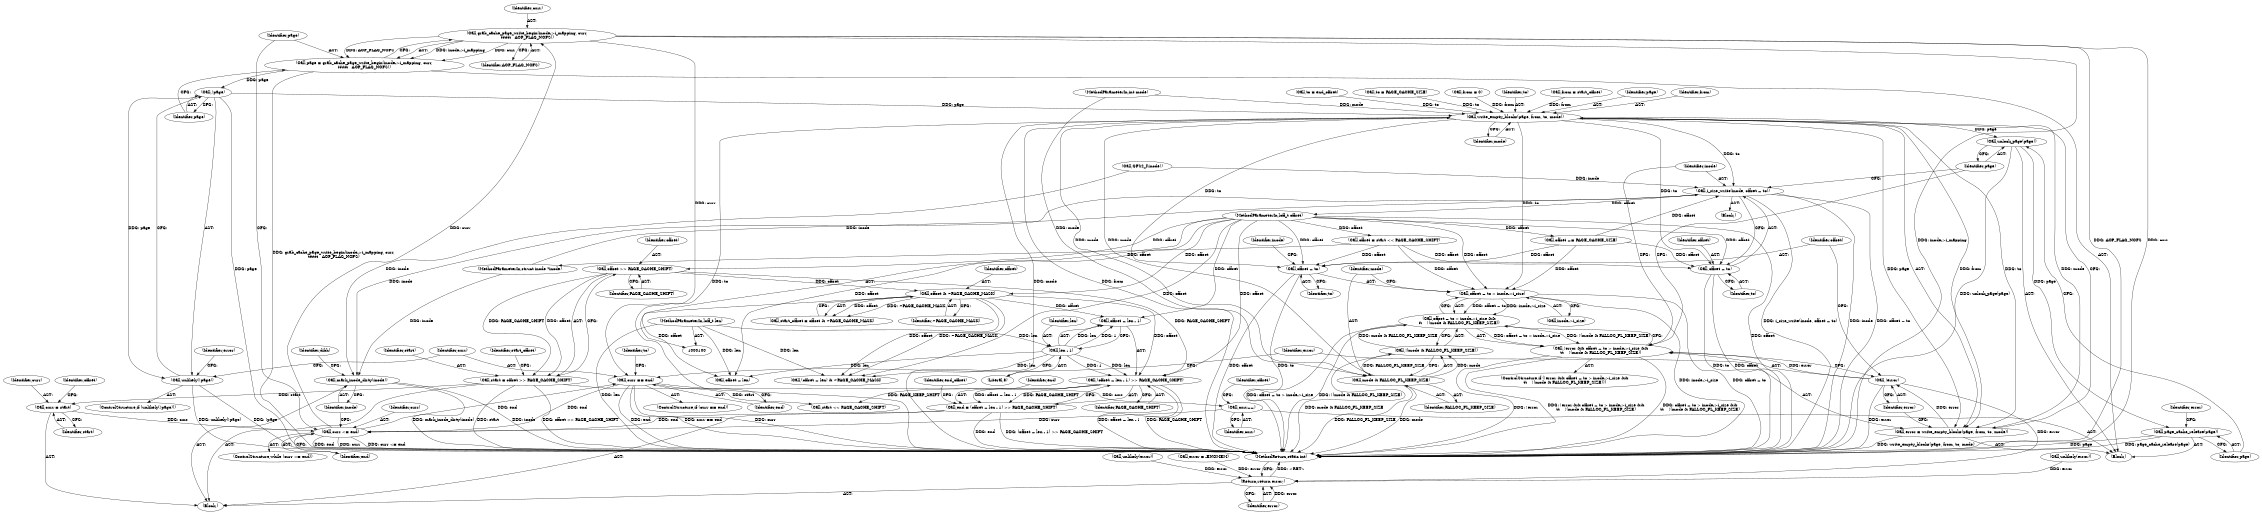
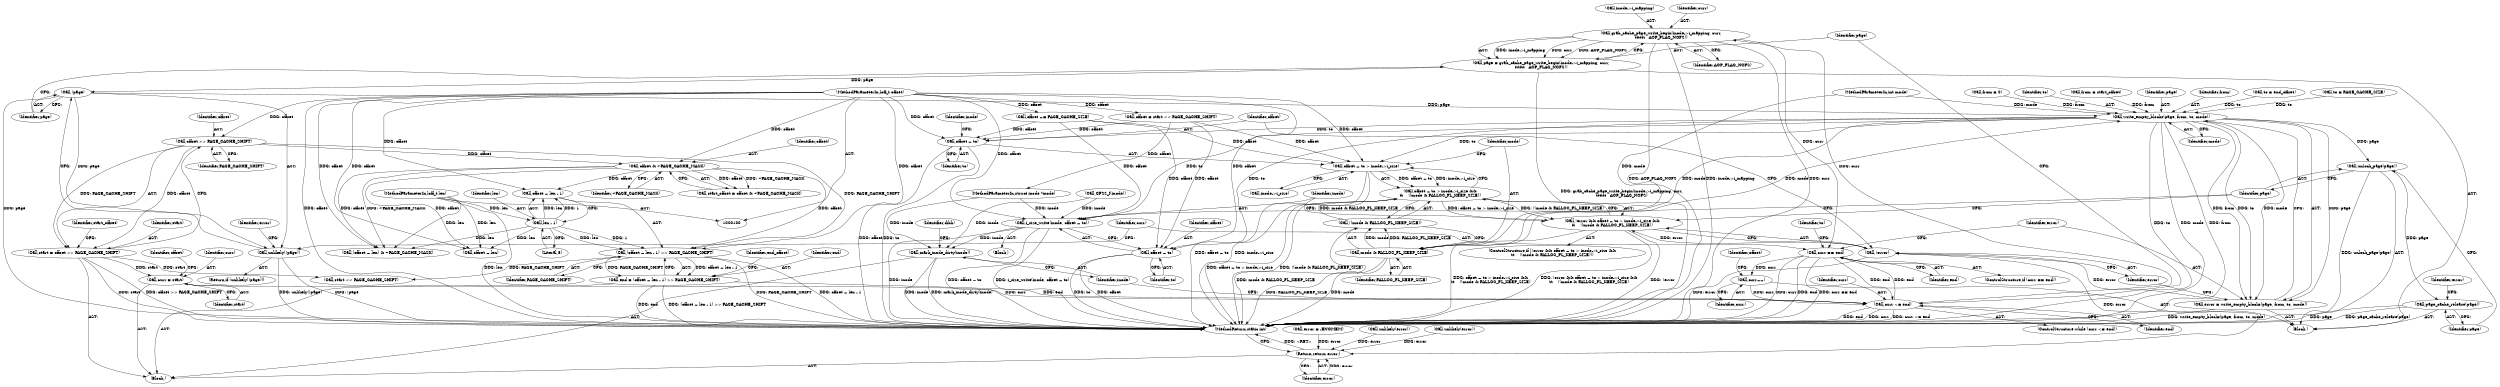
node "(Call,inode->i_mapping)": added
edge "(Call,i_size_write(inode, offset + to))" -> "(MethodParameterIn,loff_t offset)": reversed
edge "(Call,(offset + len - 1) >> PAGE_CACHE_SHIFT)" -> "(Call,start << PAGE_CACHE_SHIFT)": label "DDG: PAGE_KEEP_SHIFT" -> "DDG: PAGE_CACHE_SHIFT"
node "(ControlStructure,if (unlikely(!page)))": label "(ControlStructure,if (unlikely(!page)))" -> "(Return,if (unlikely(!page)))"
